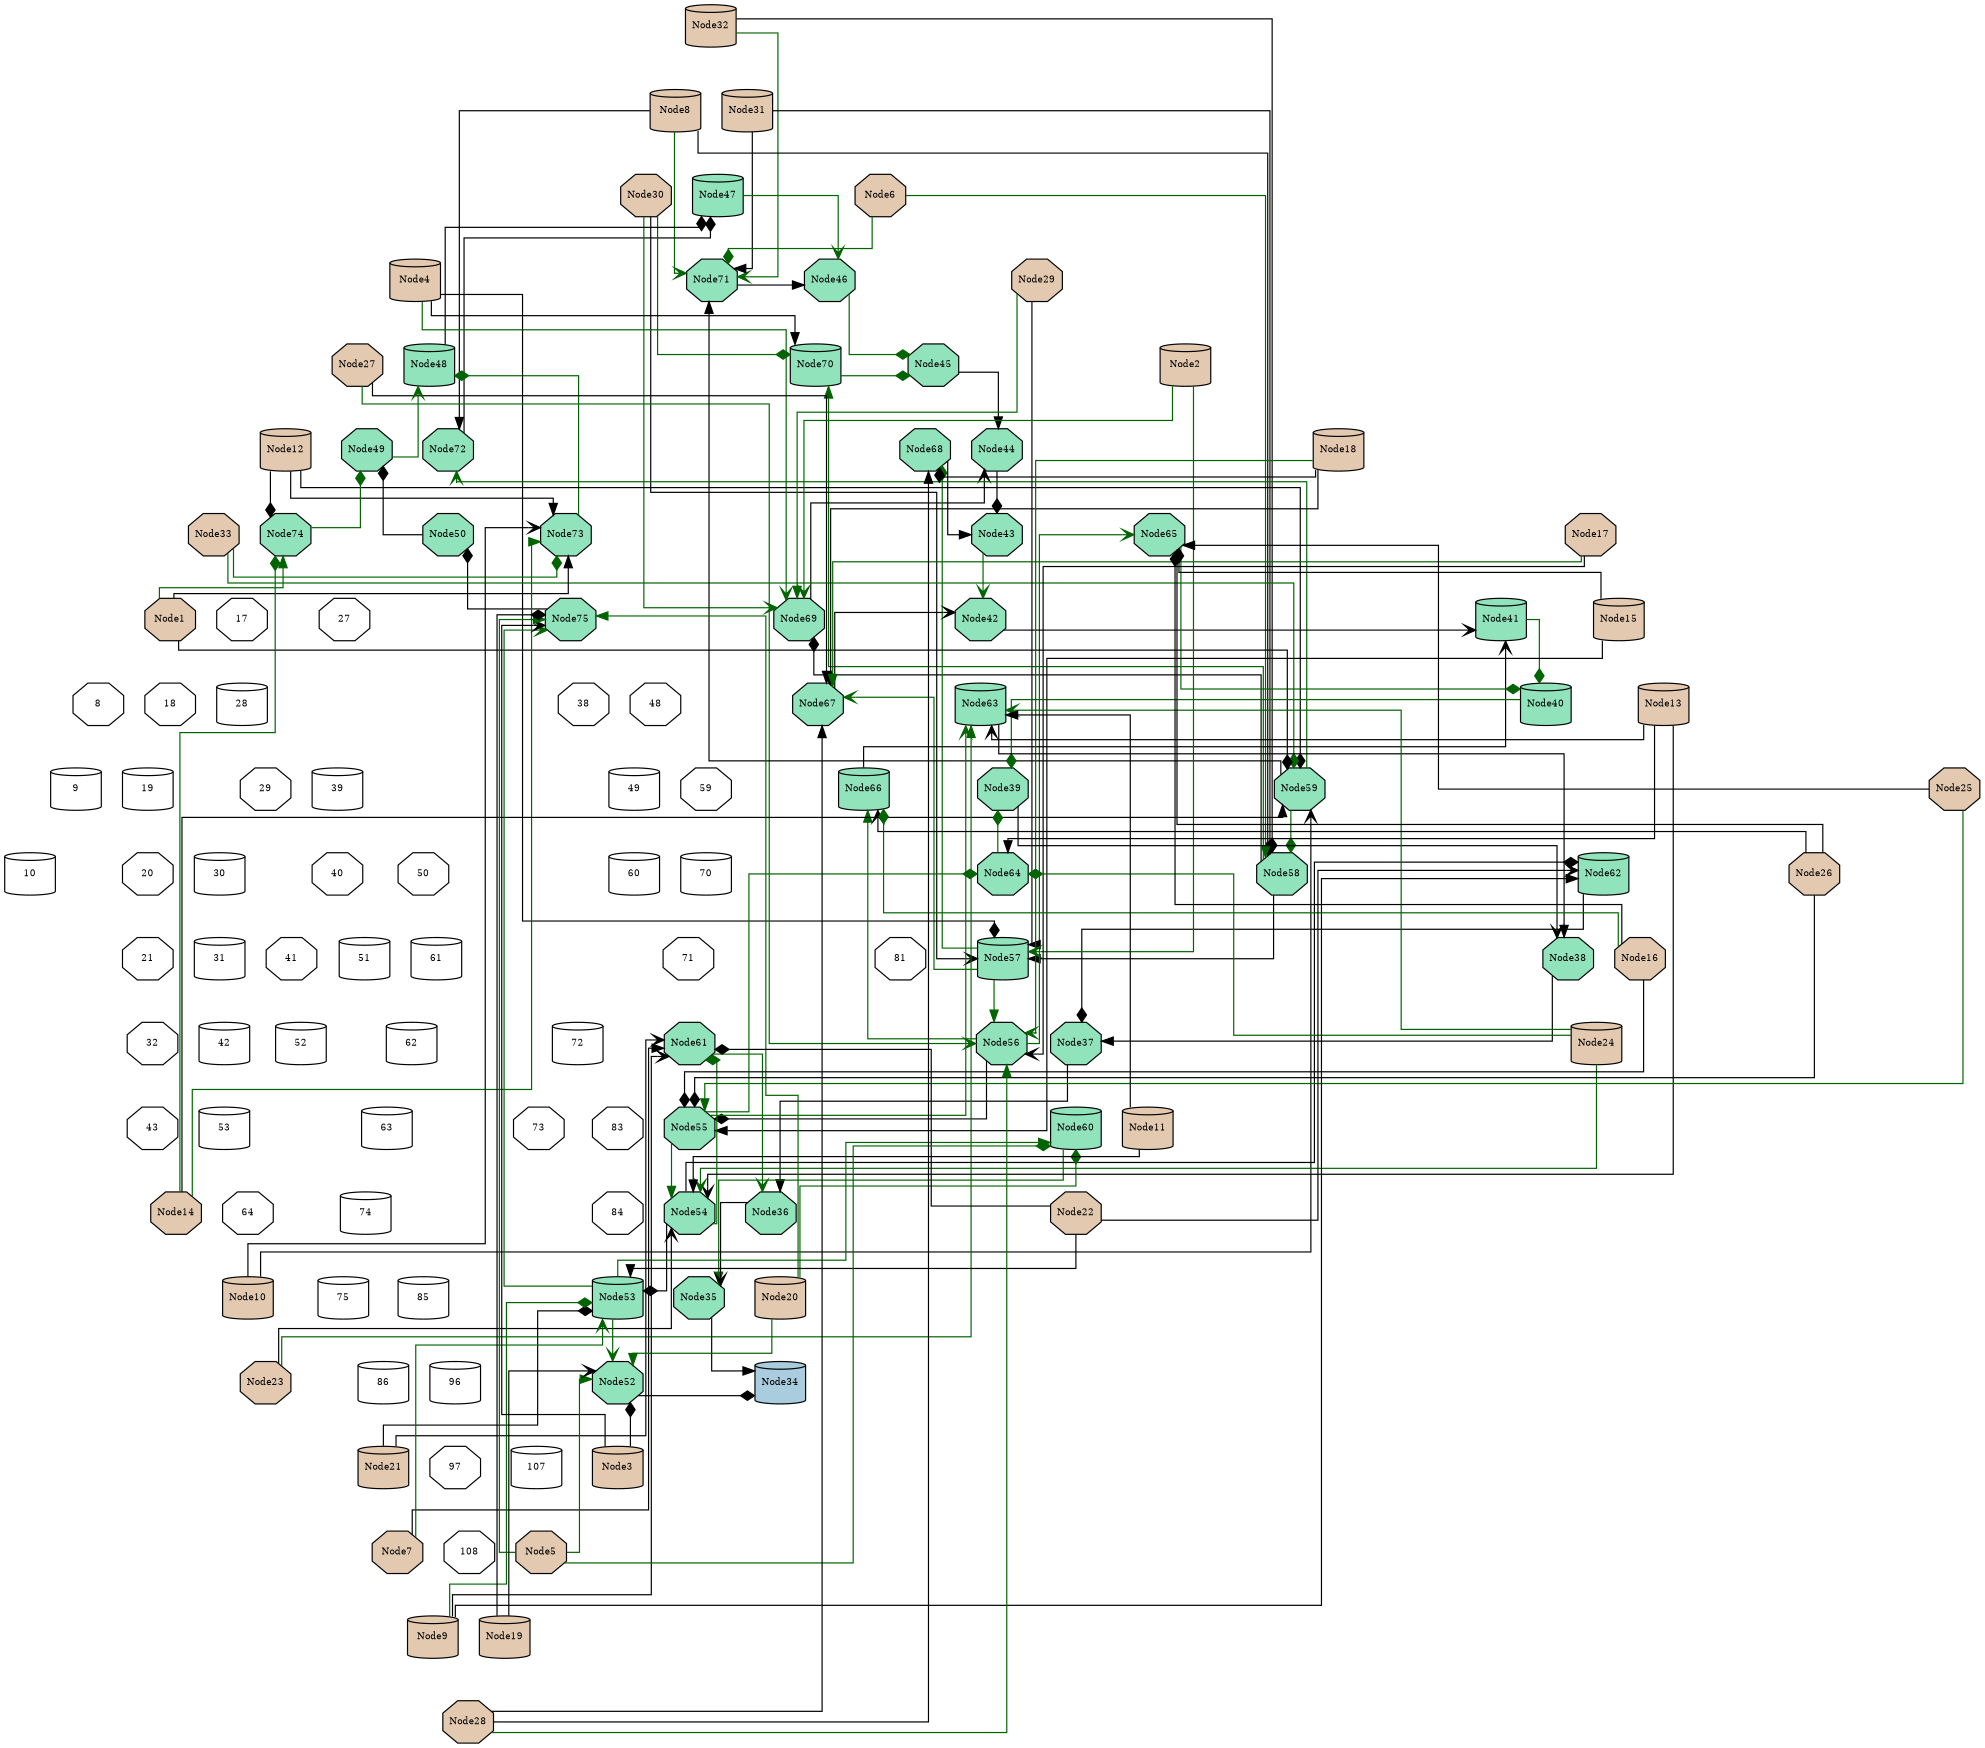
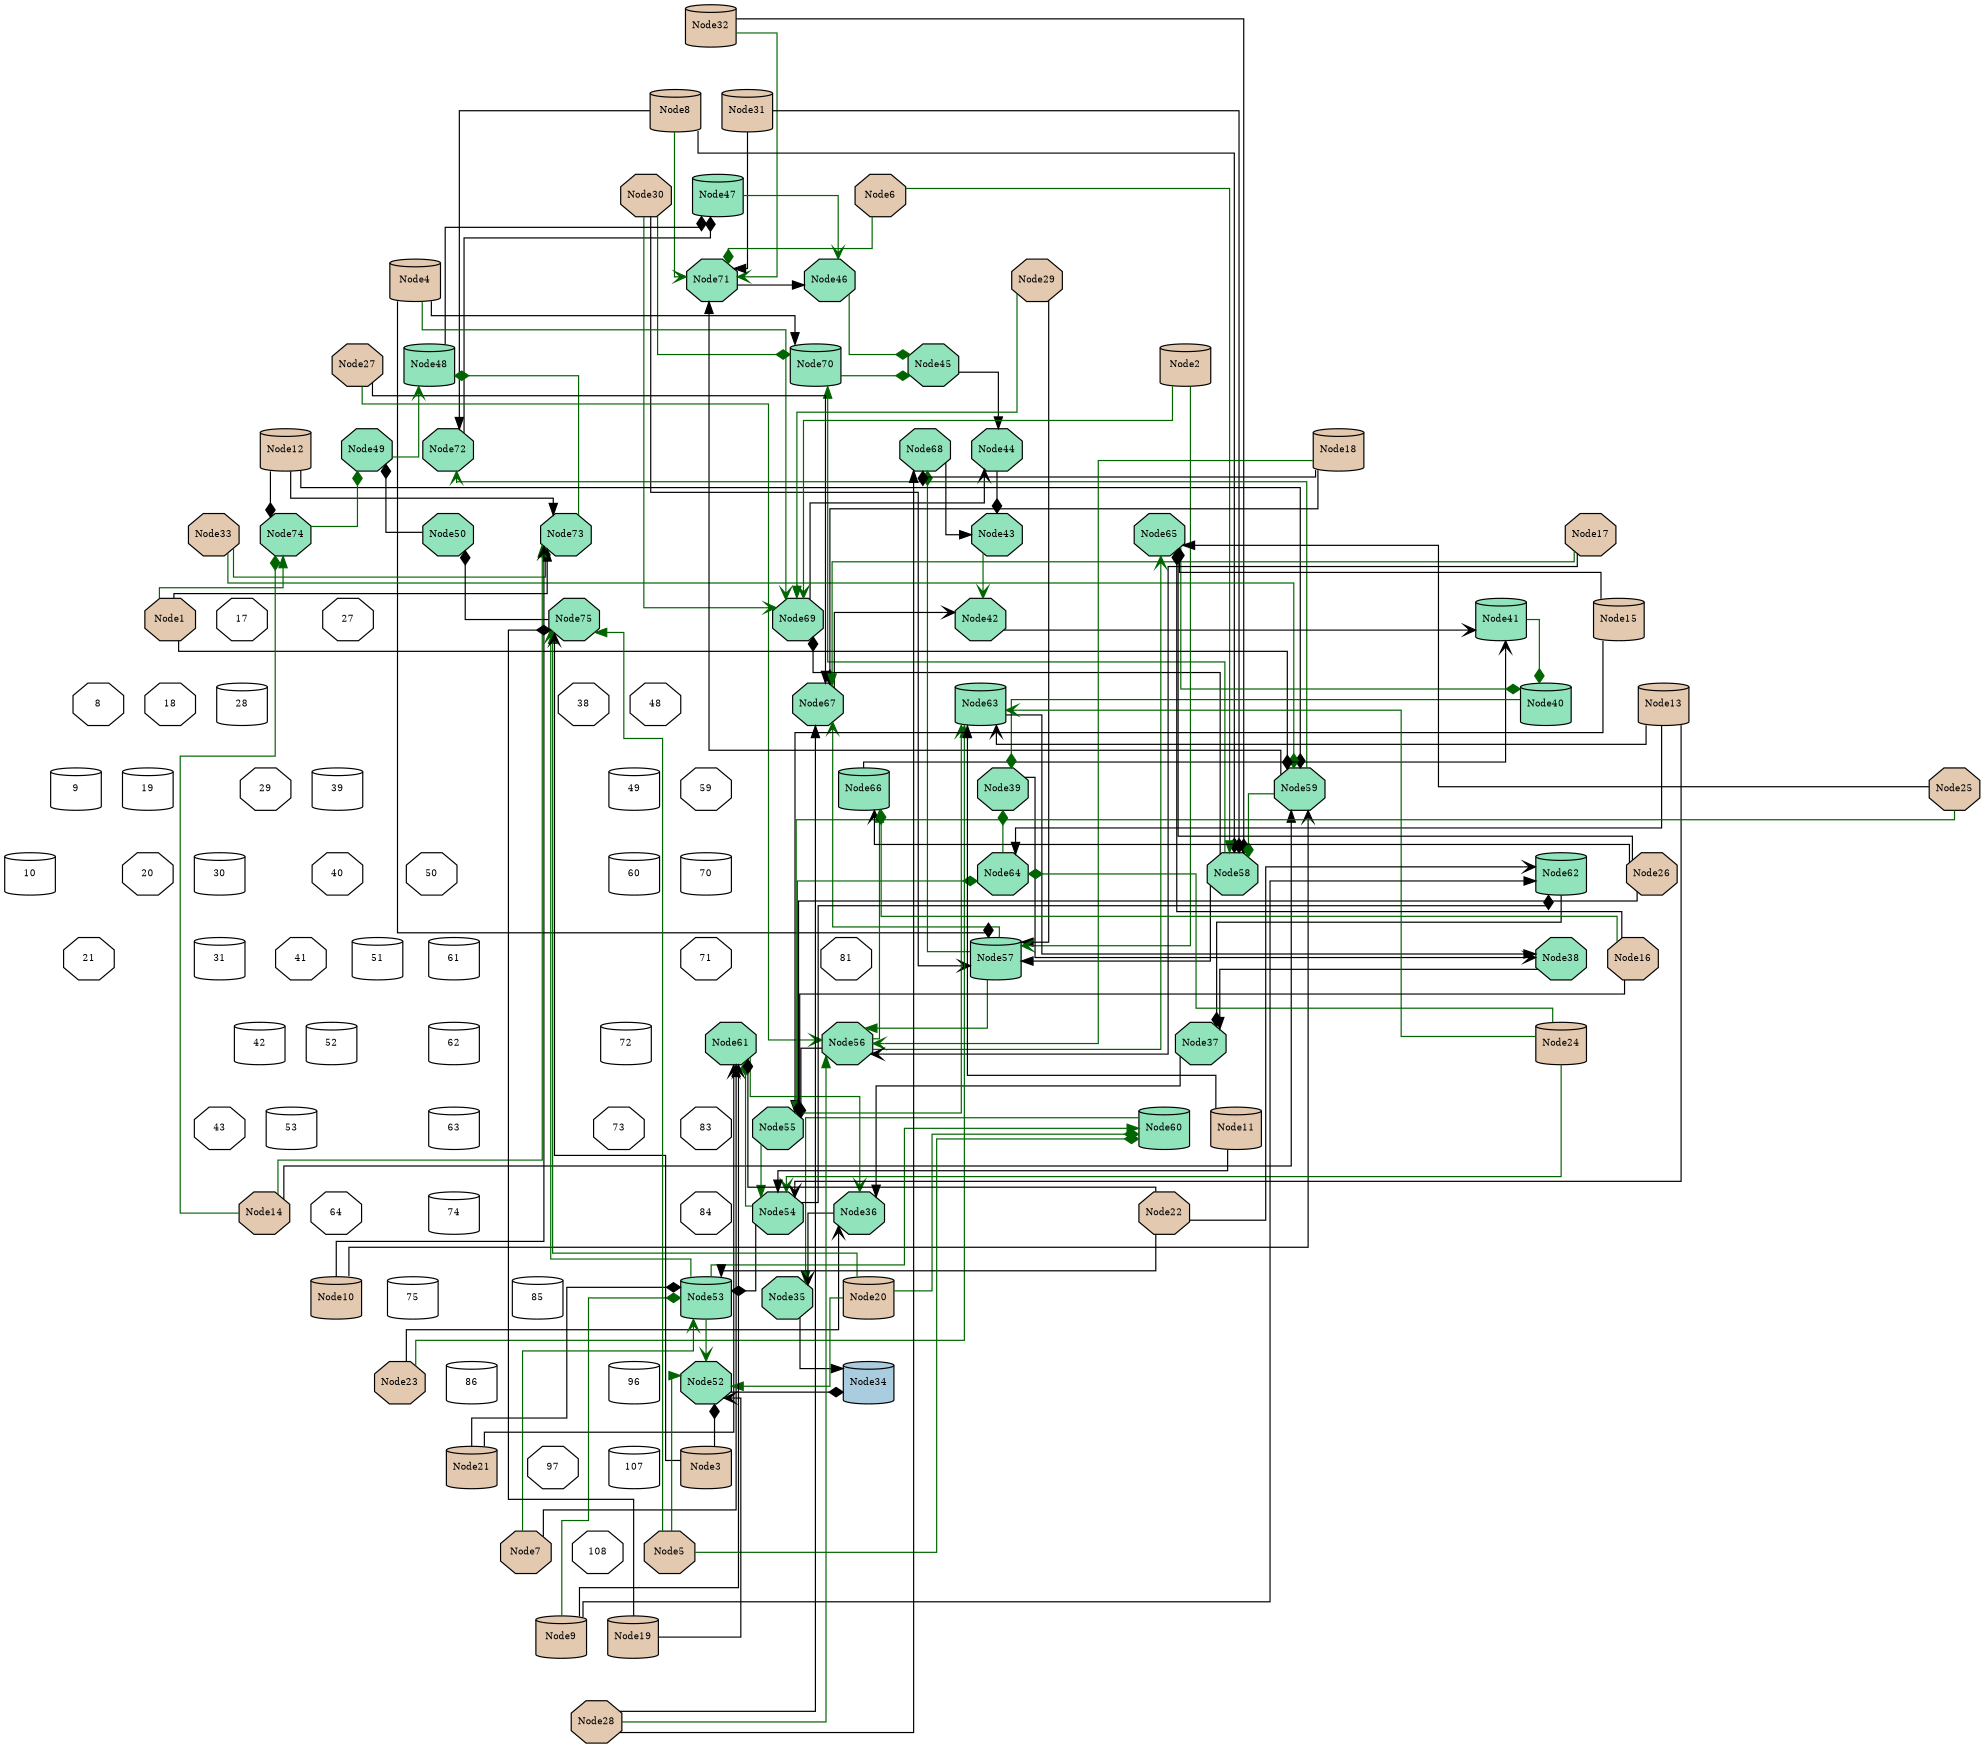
node "32": removed
edge "Node23" -> "Node54": now "Node23" -> "Node36"
